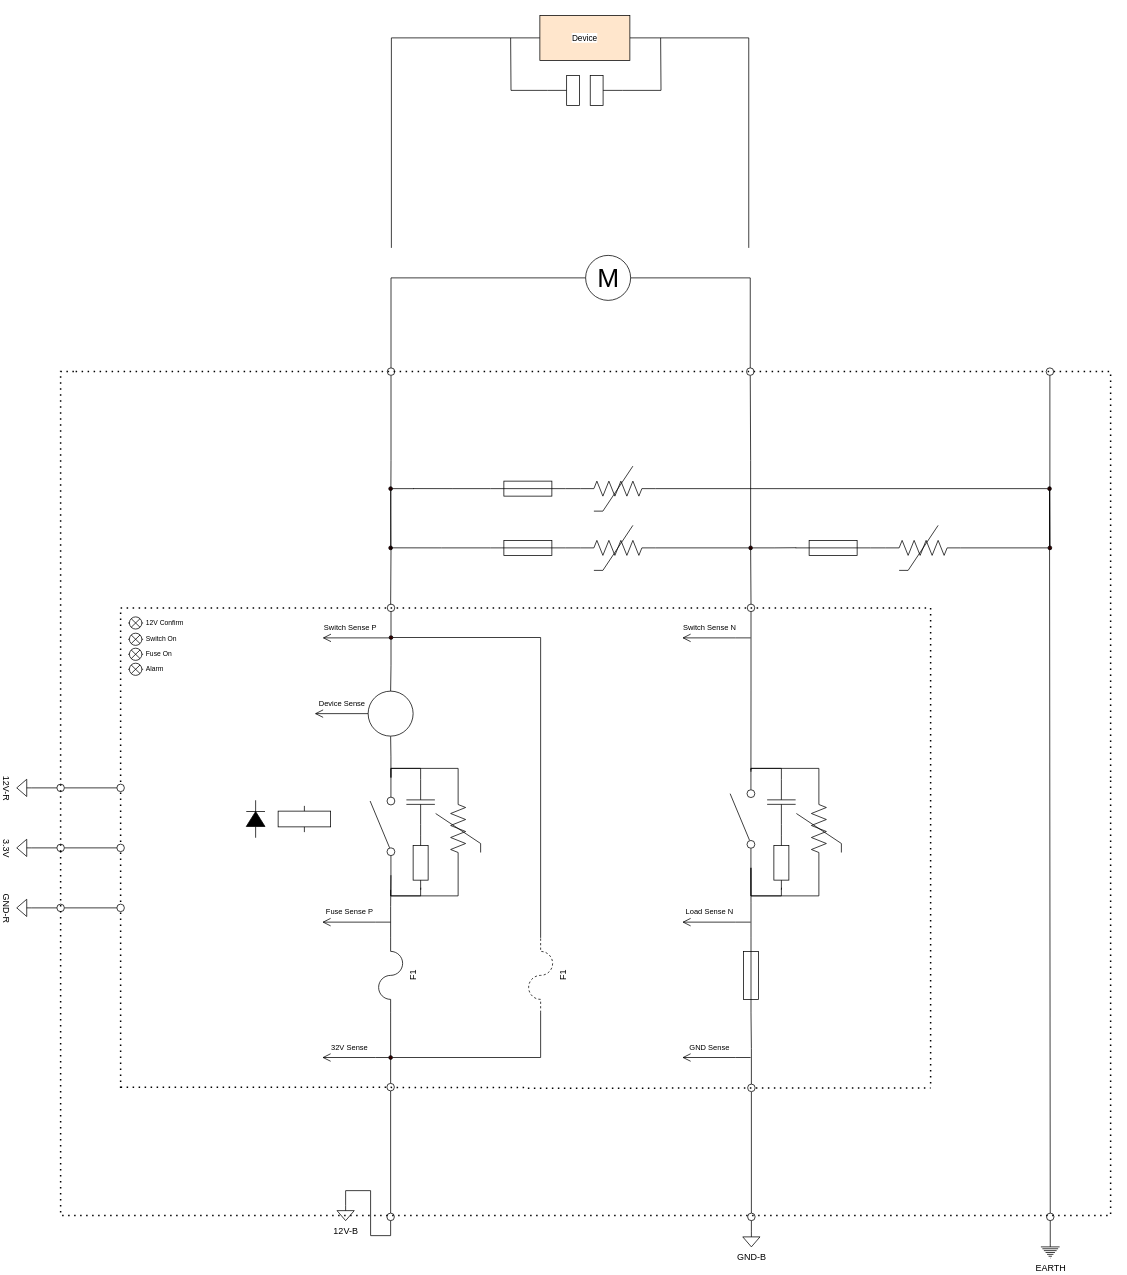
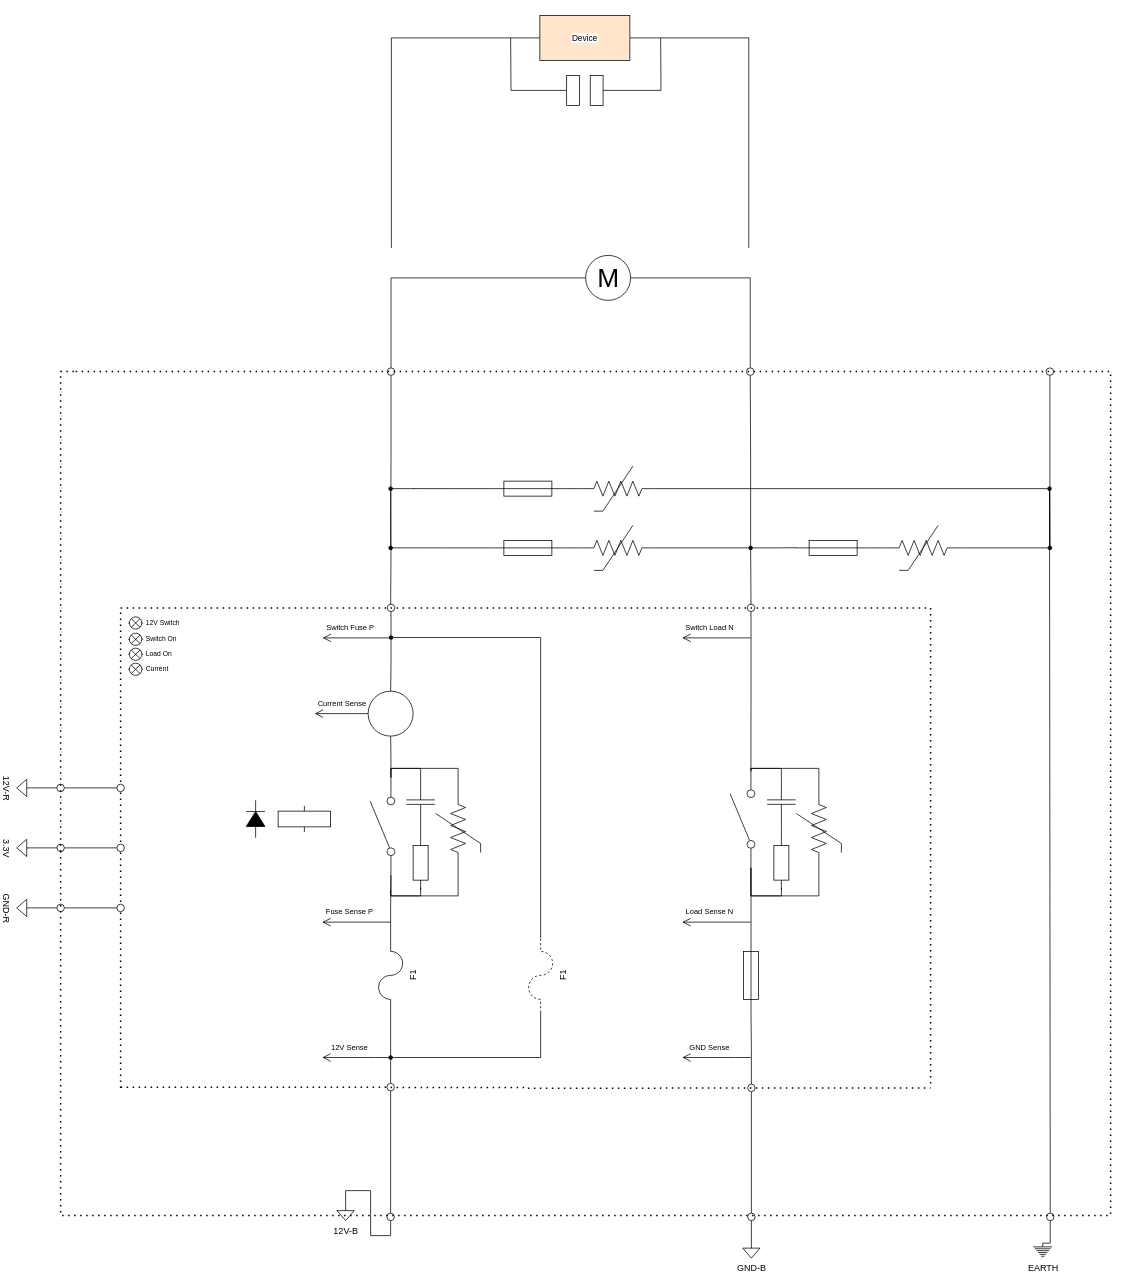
node "12V Confirm": label "12V Confirm" -> "12V Switch"
node "Switch Sense P": label "Switch Sense P" -> "Switch Fuse P"
node "Switch Sense N": label "Switch Sense N" -> "Switch Load N"
node "Fuse On": label "Fuse On" -> "Load On"
node "Alarm": label "Alarm" -> "Current"
node "Device Sense": label "Device Sense" -> "Current Sense"
node "32V Sense": label "32V Sense" -> "12V Sense"
node "GND-B": moved (751, 1239) -> (751, 1251)
node "EARTH": moved (1050, 1251) -> (1043, 1251)
